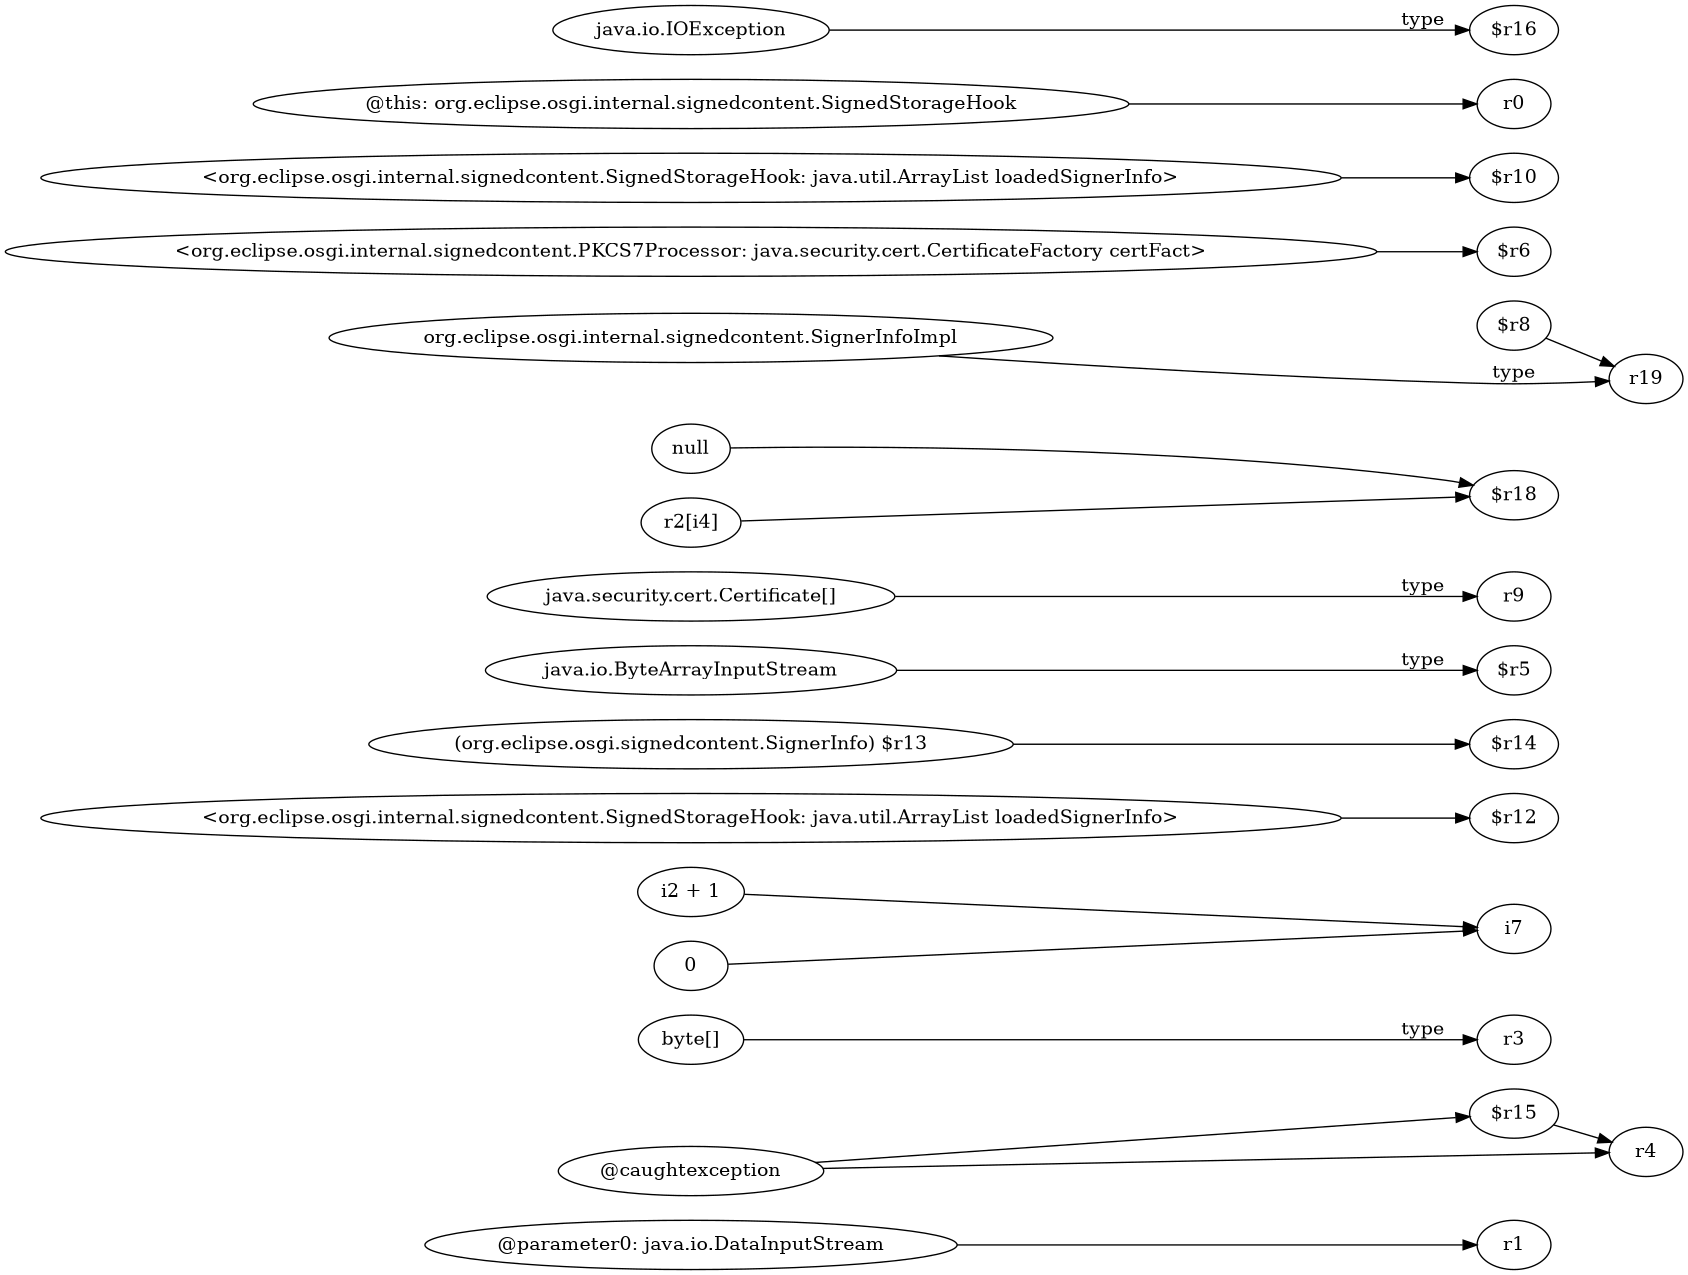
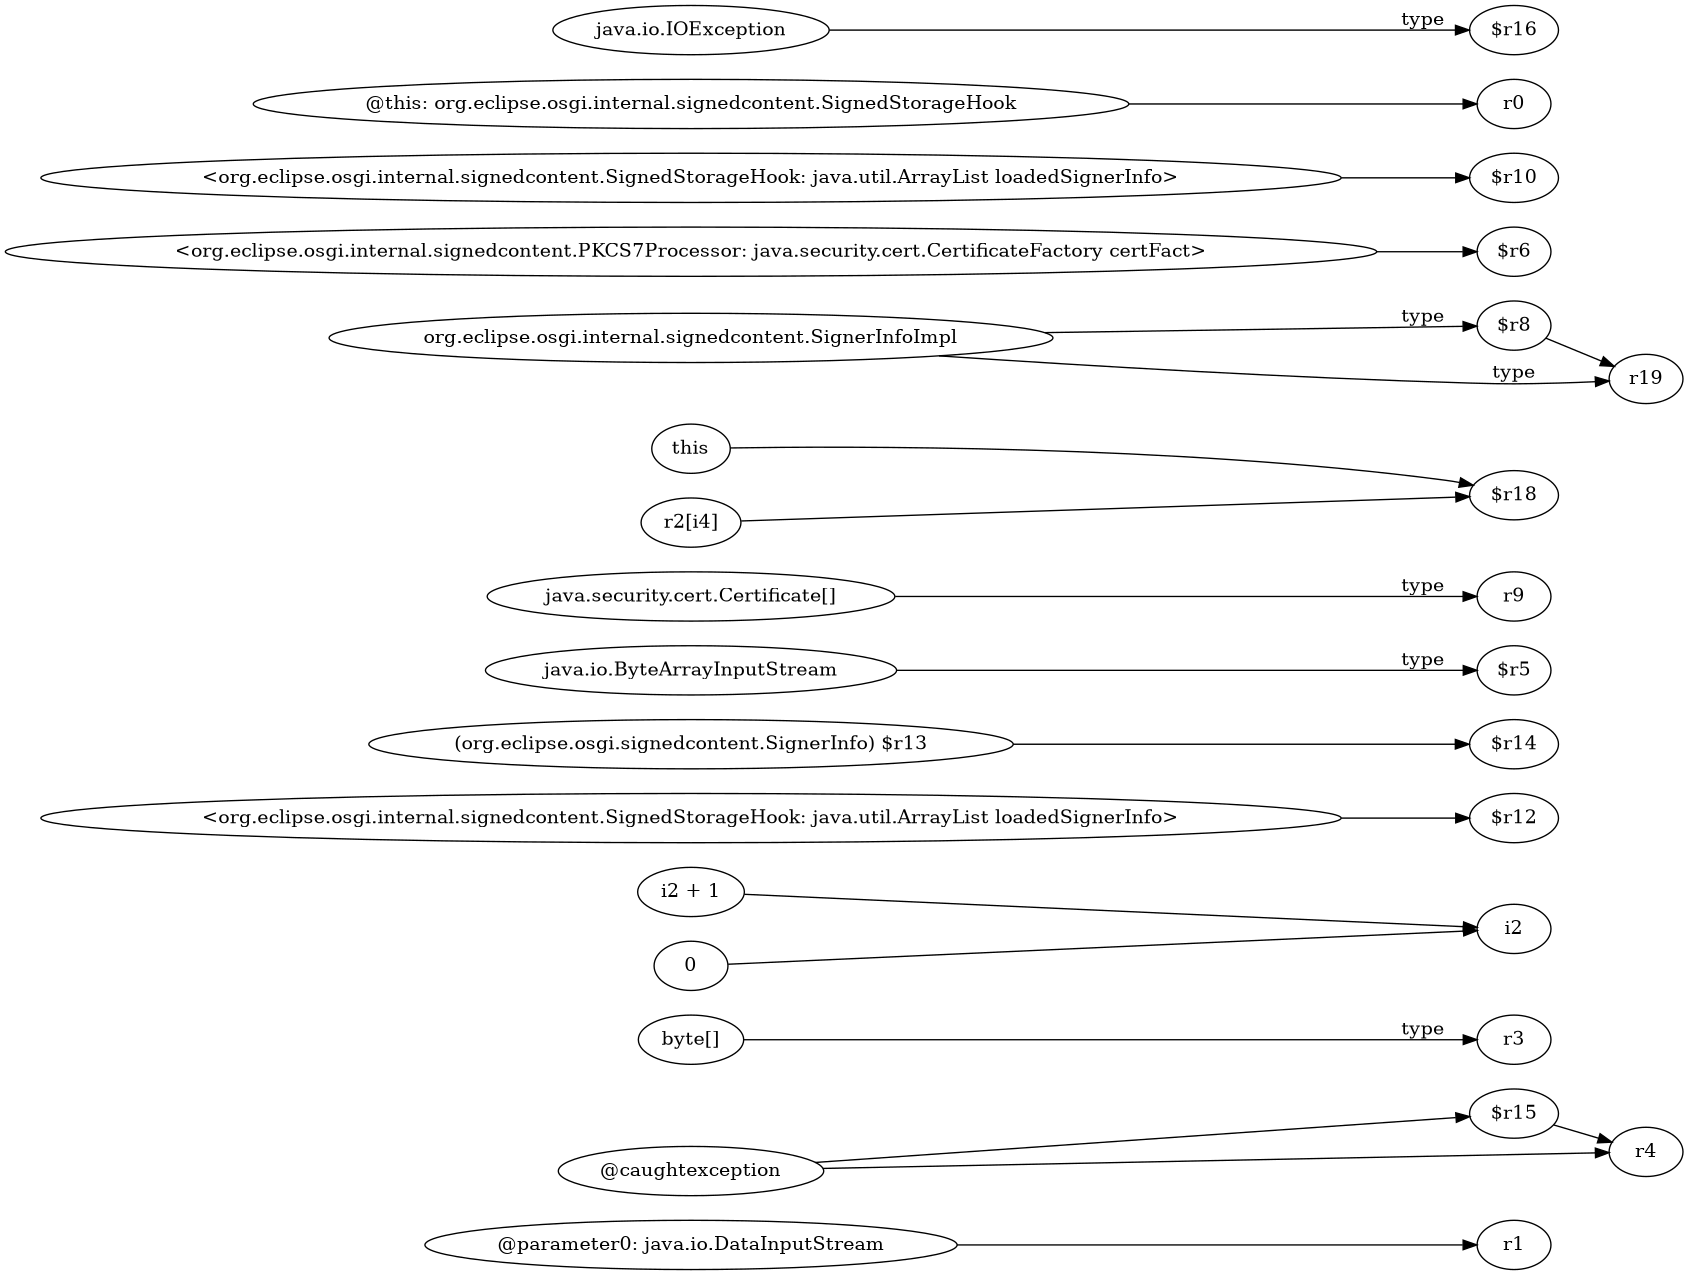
edge "org.eclipse.osgi.internal.signedcontent.SignerInfoImpl" -> "$r8": added, label "type"
node "null": label "null" -> "this"
node "i7": label "i7" -> "i2"
